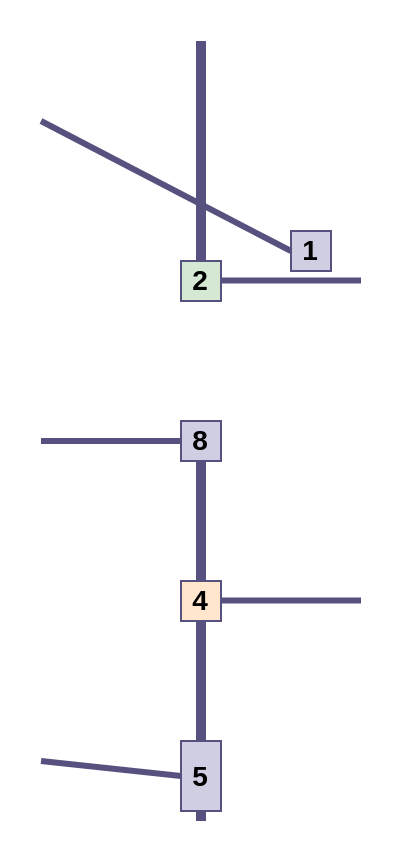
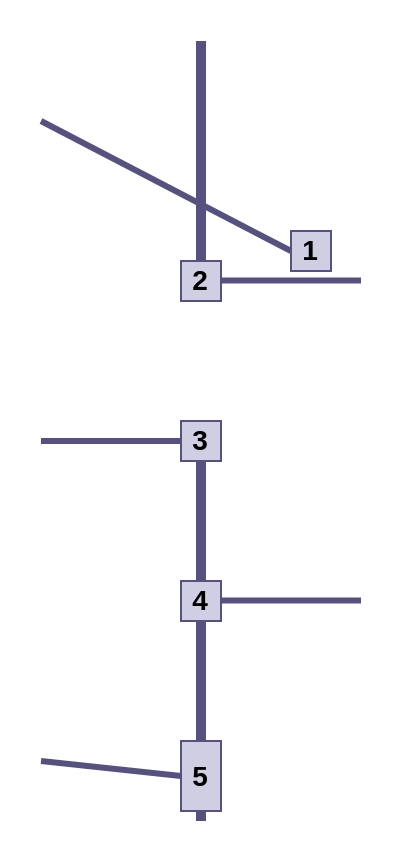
node "2": fillcolor #d5e8d4 -> #d0cee2
node "8": label "8" -> "3"
node "4": fillcolor #ffe6cc -> #d0cee2
